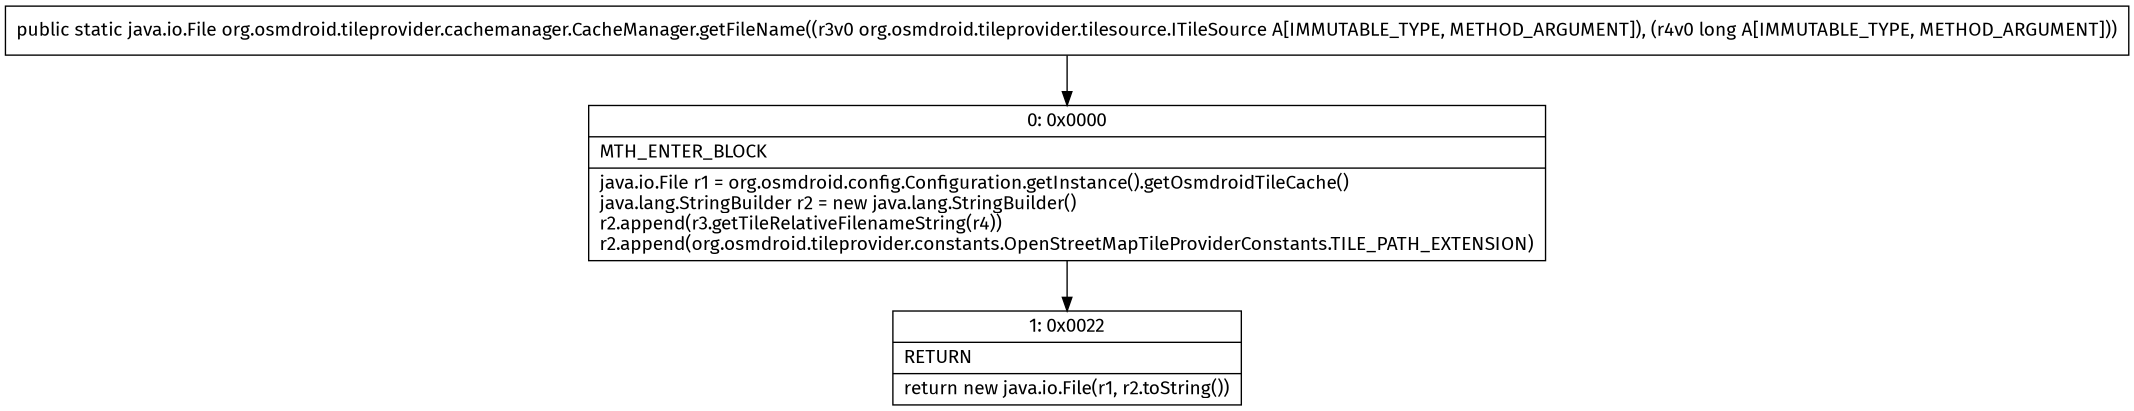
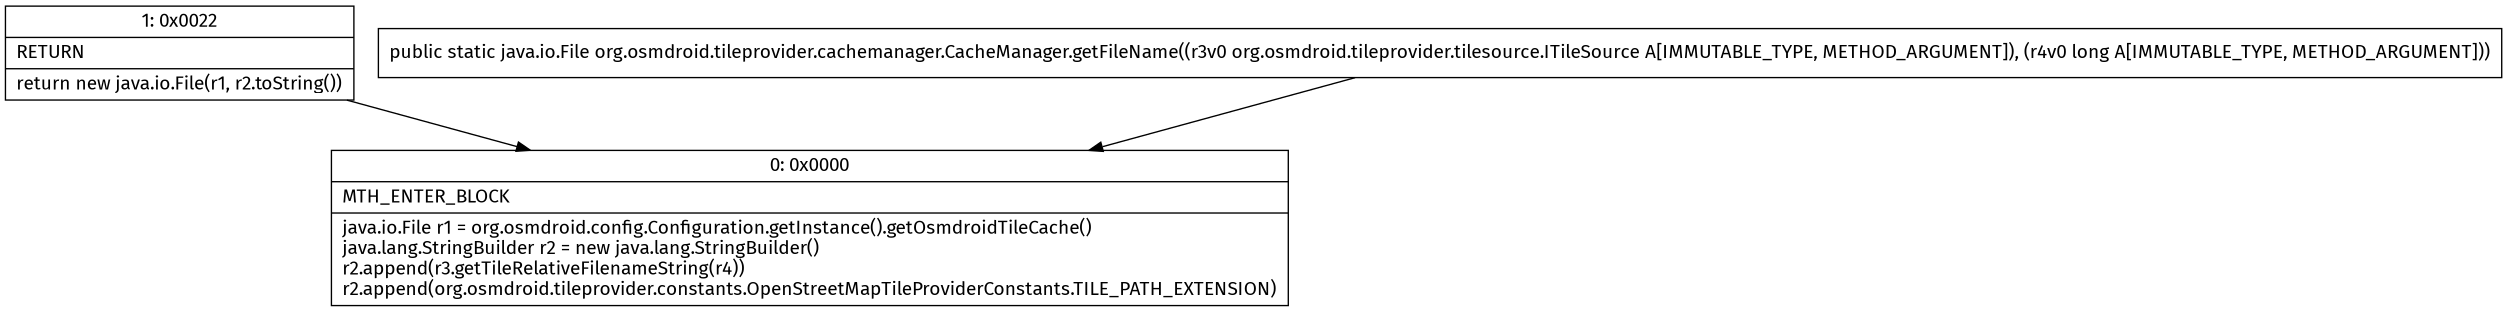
edge "0: 0x0000" -> "1: 0x0022": reversed
